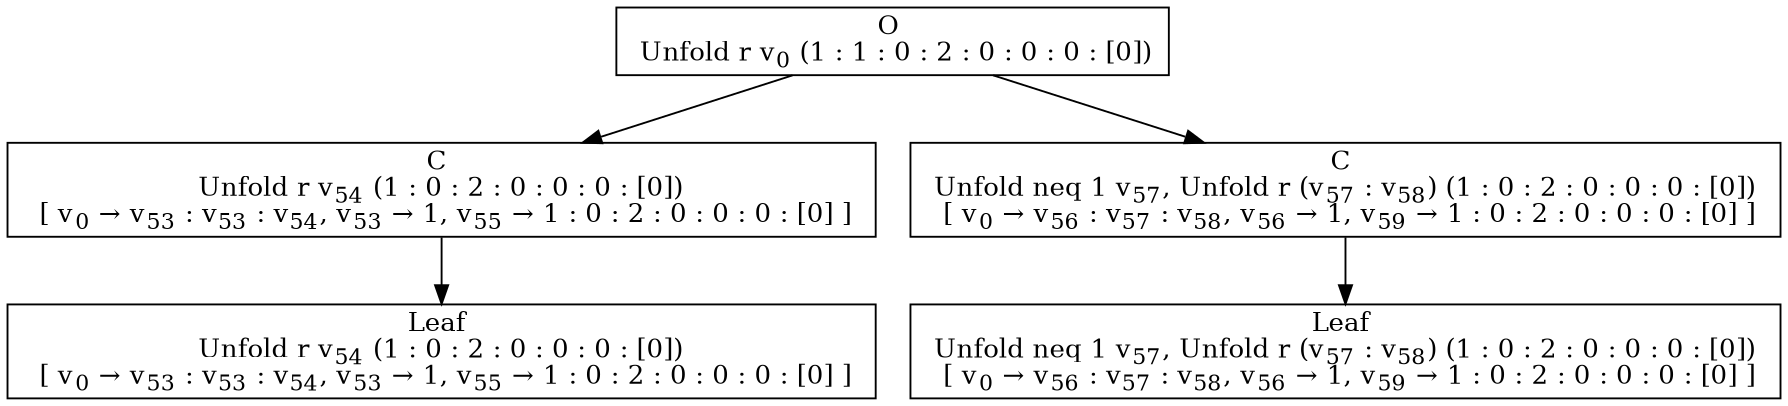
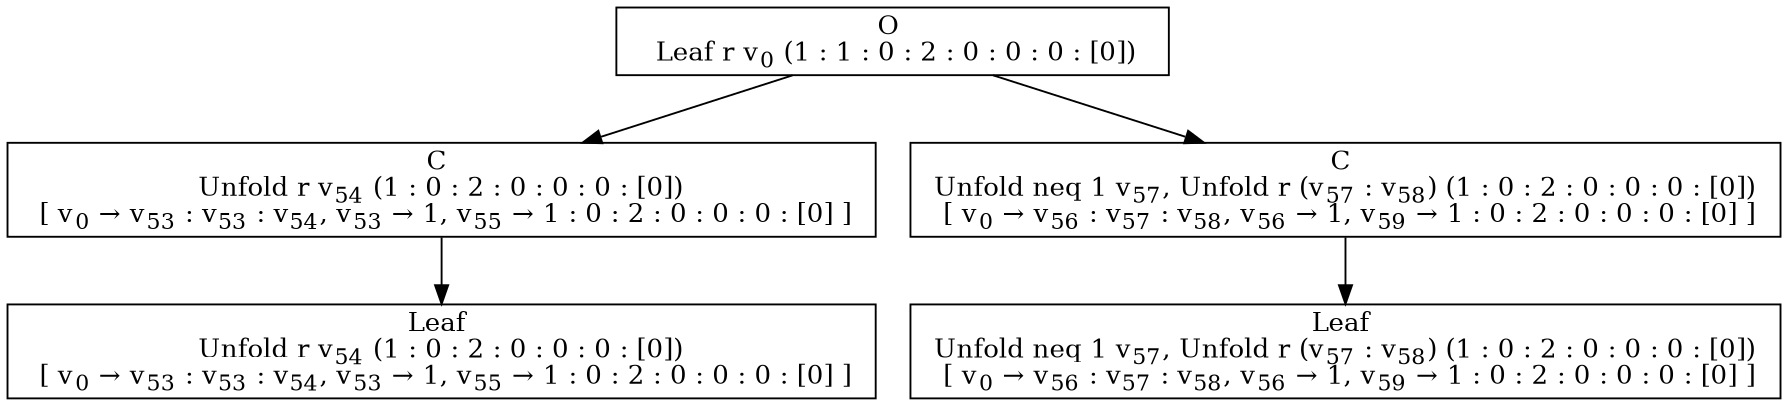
node "O": text "Unfold r v" -> "Leaf r v"
